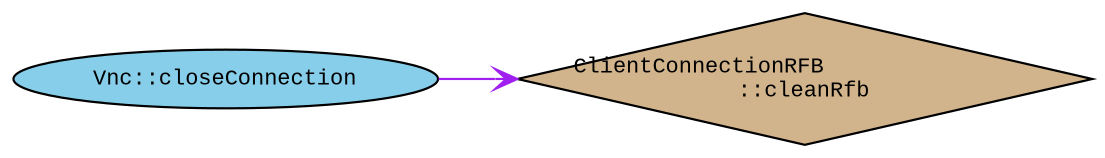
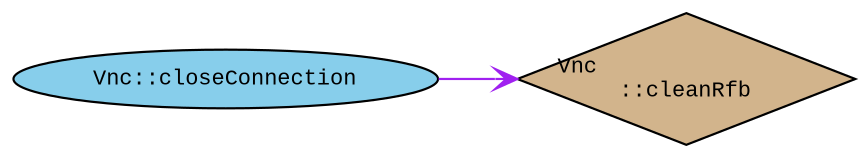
node "ClientConnectionRFB ::cleanRfb": label "ClientConnectionRFB ::cleanRfb" -> "Vnc ::cleanRfb"
